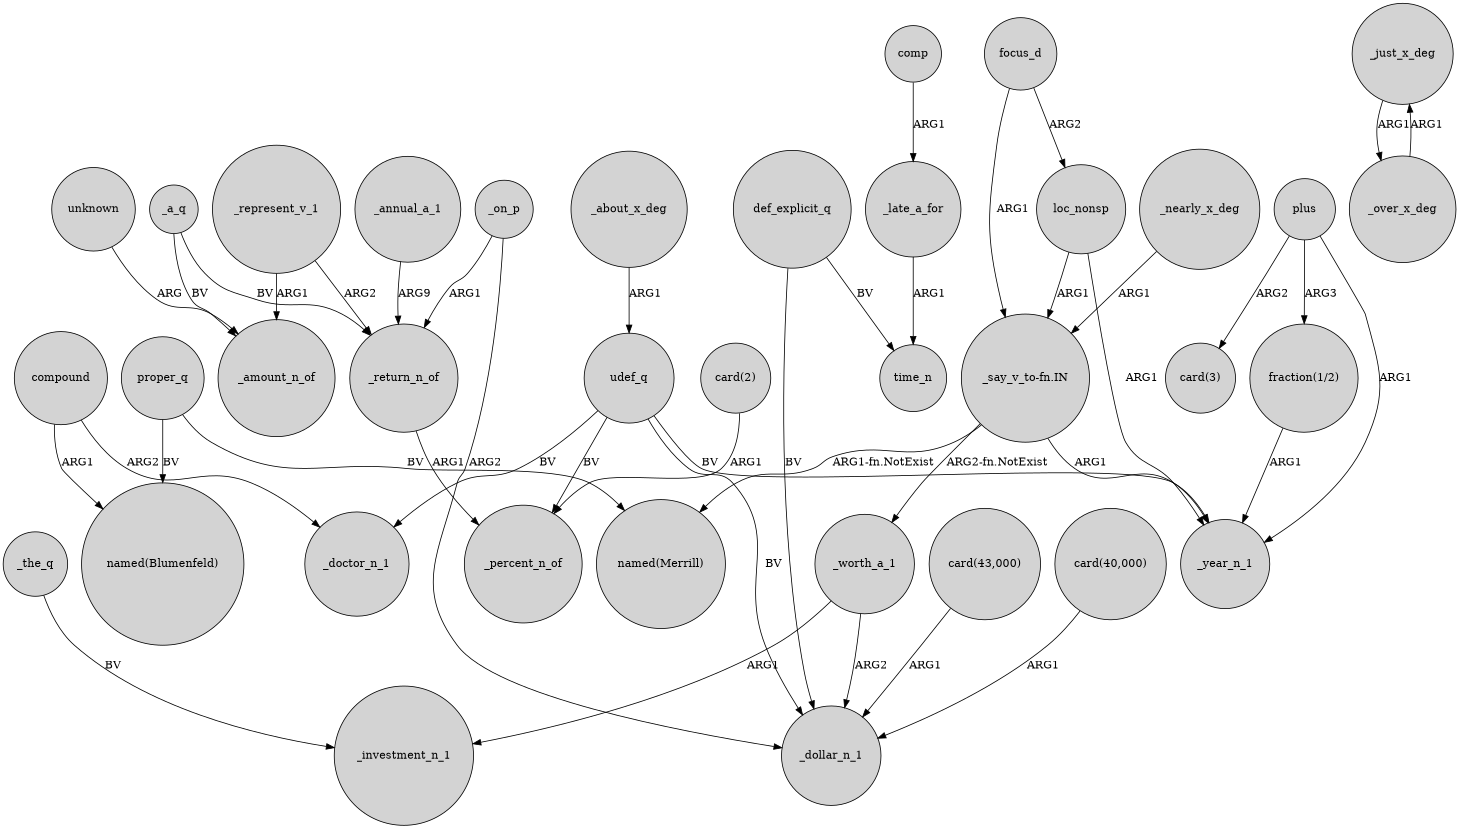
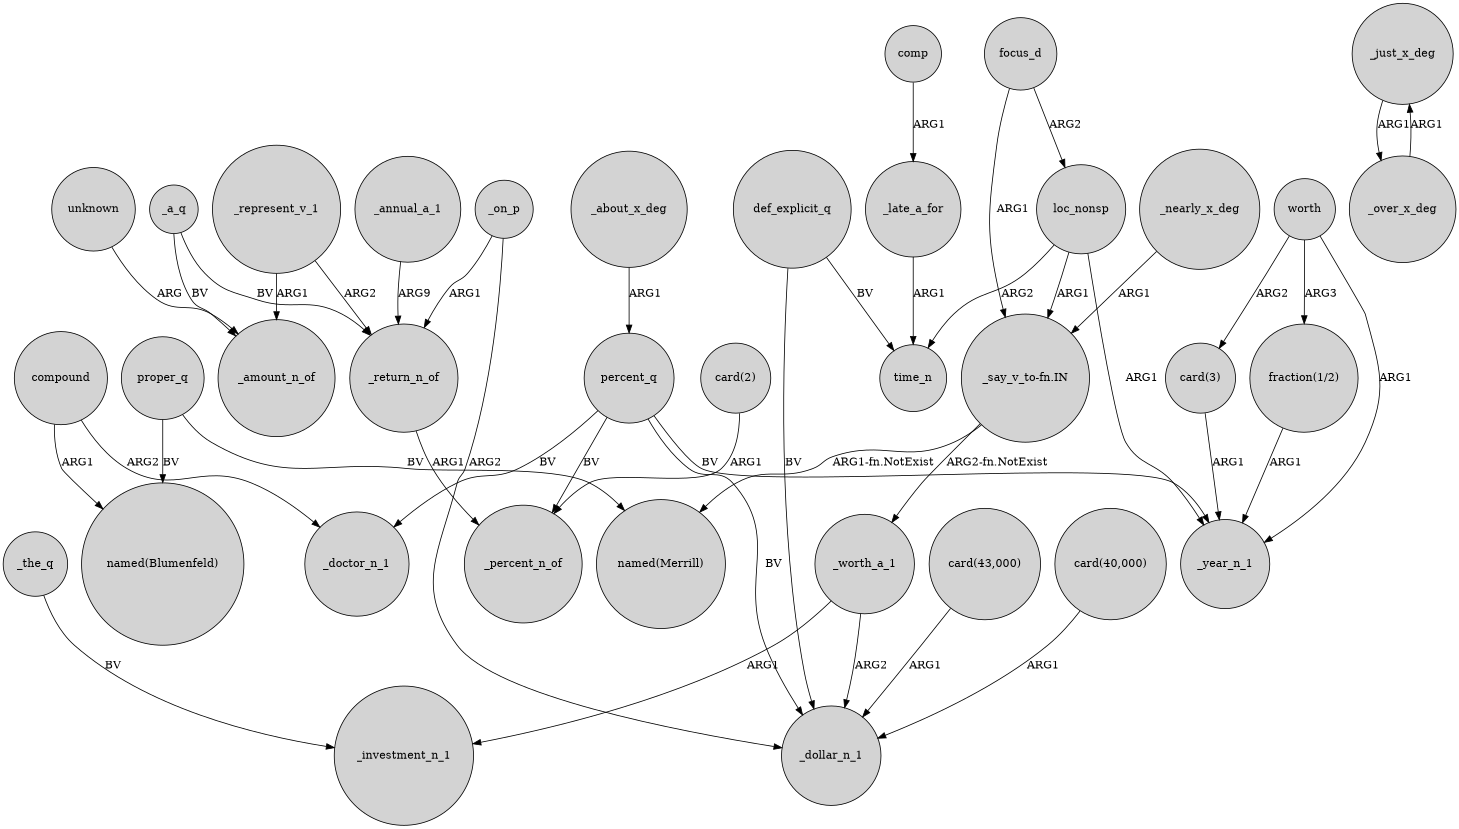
node "plus": label "plus" -> "worth"
edge "loc_nonsp" -> "time_n": added, label "ARG2"
node "udef_q": label "udef_q" -> "percent_q"
edge "_say_v_to-fn.IN" -> "_year_n_1": now "card(3)" -> "_year_n_1"
